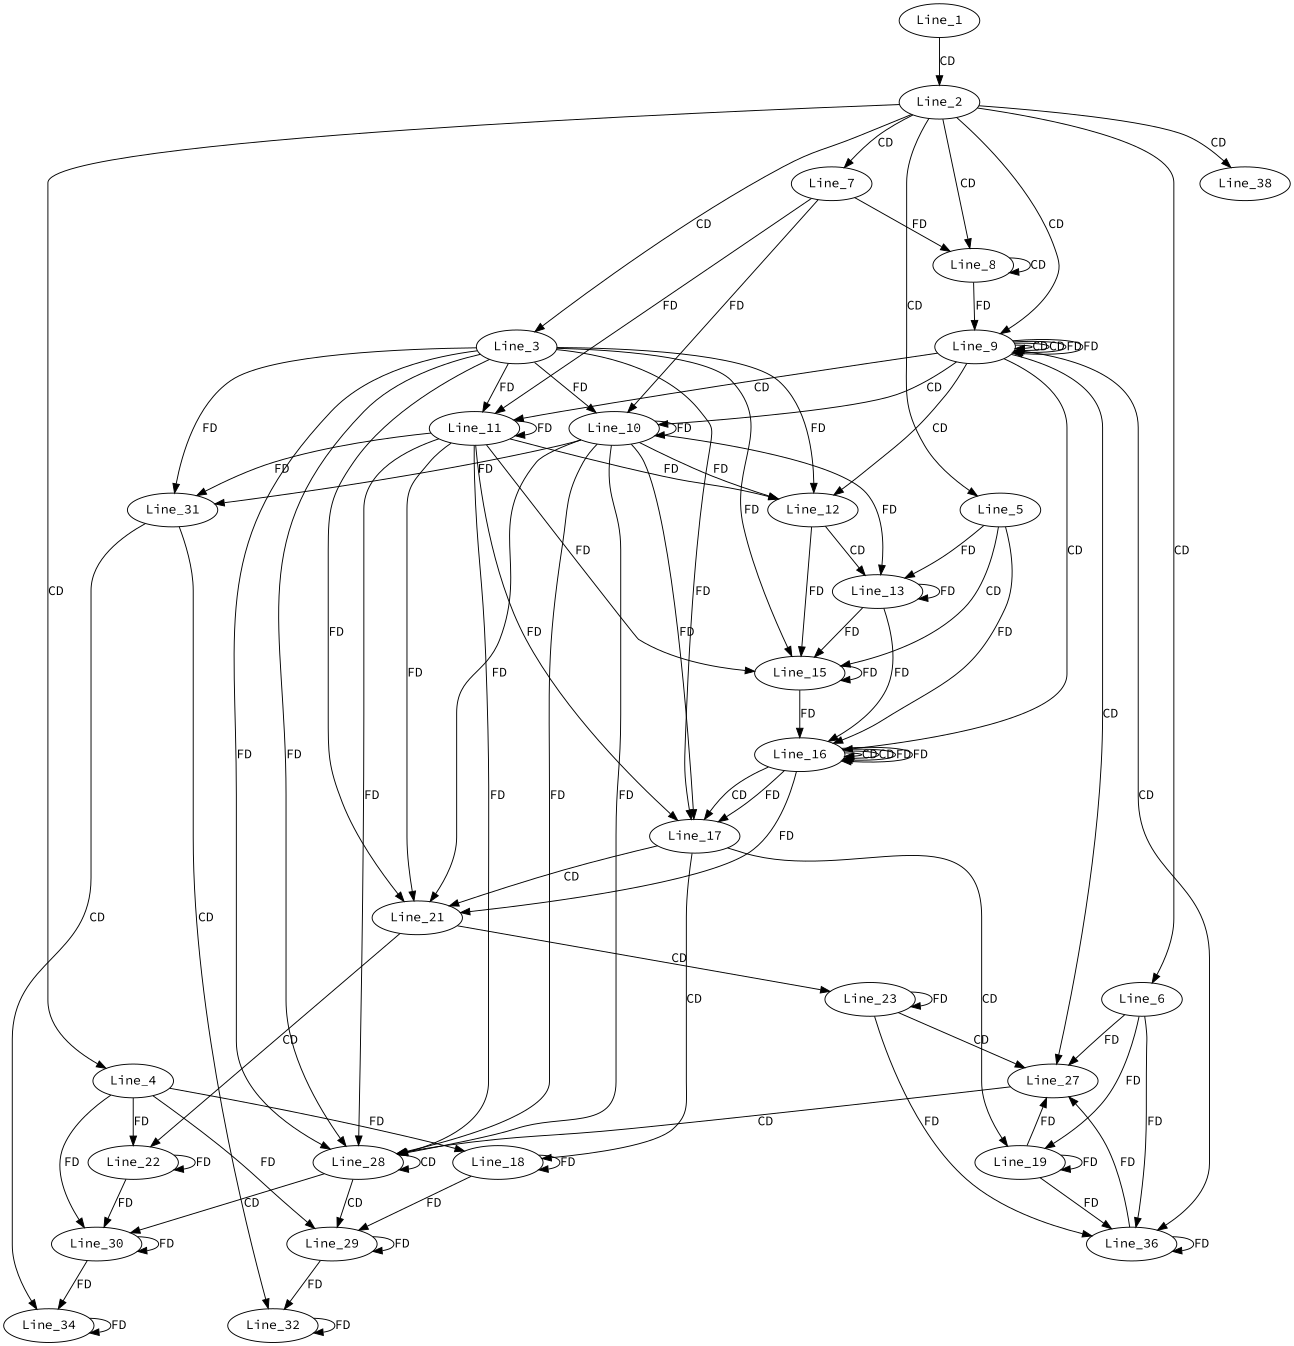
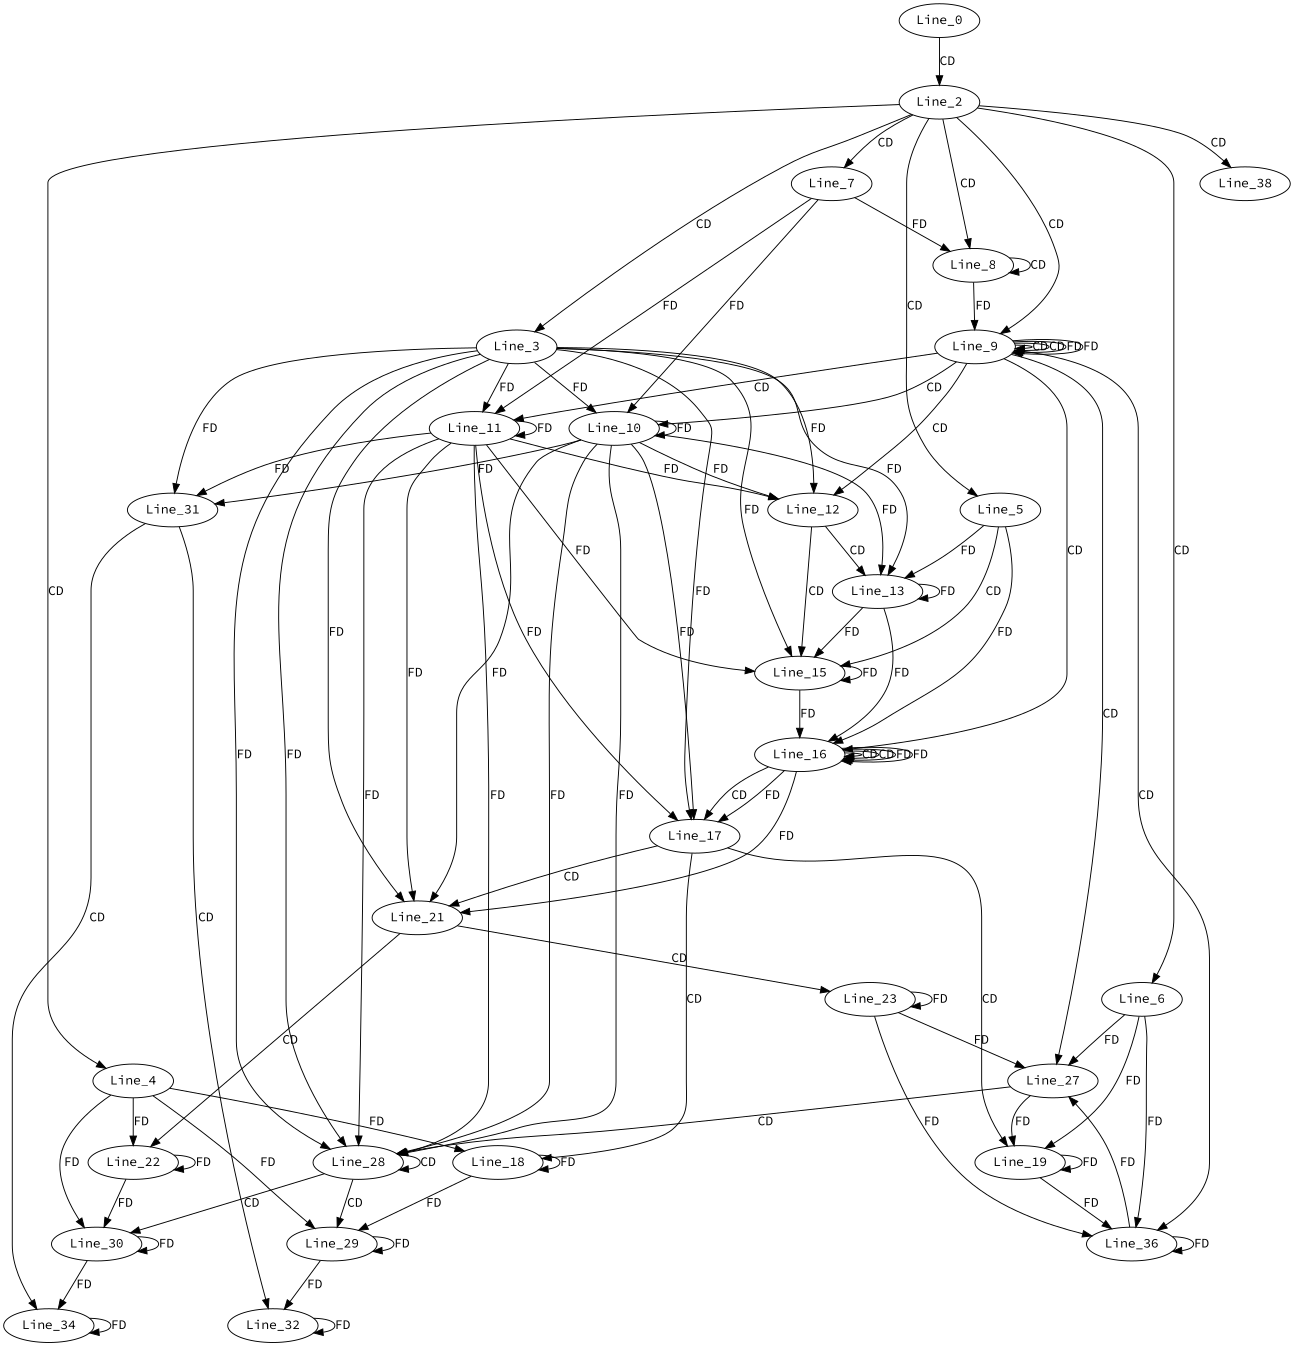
node "Line_1": label "Line_1" -> "Line_0"
edge "Line_3" -> "Line_13": added, label "FD"
edge "Line_12" -> "Line_15": label "FD" -> "CD"
edge "Line_23" -> "Line_27": label "CD" -> "FD"
edge "Line_19" -> "Line_27": reversed
